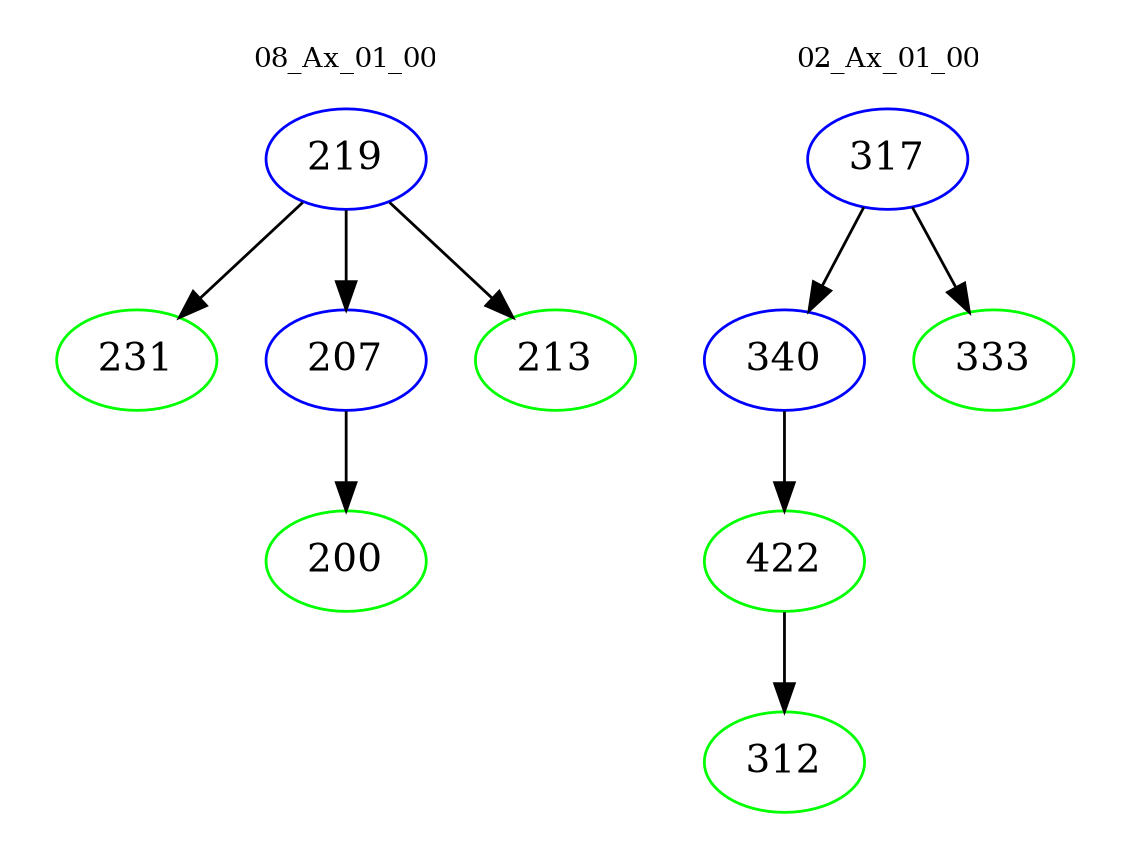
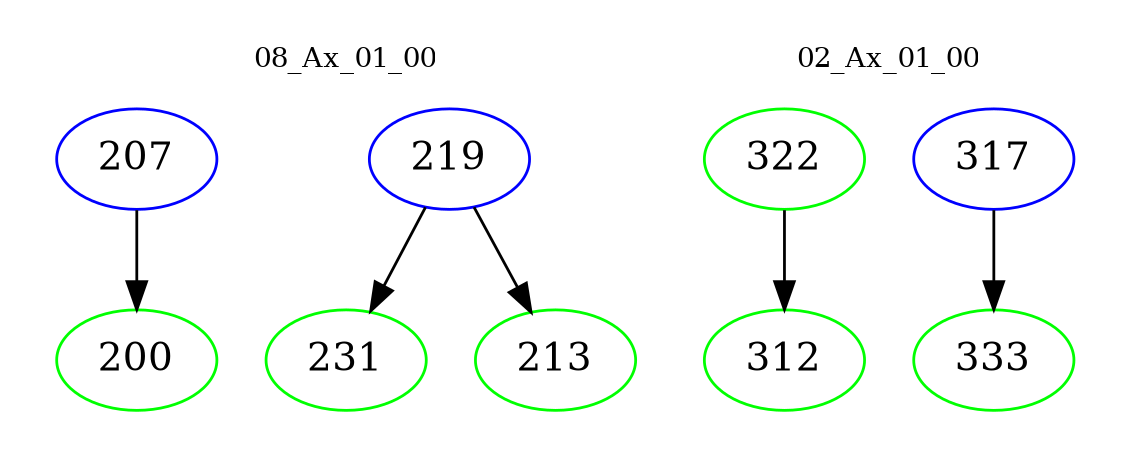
edge "219" -> "207": removed
node "340": removed
node "422": label "422" -> "322"
